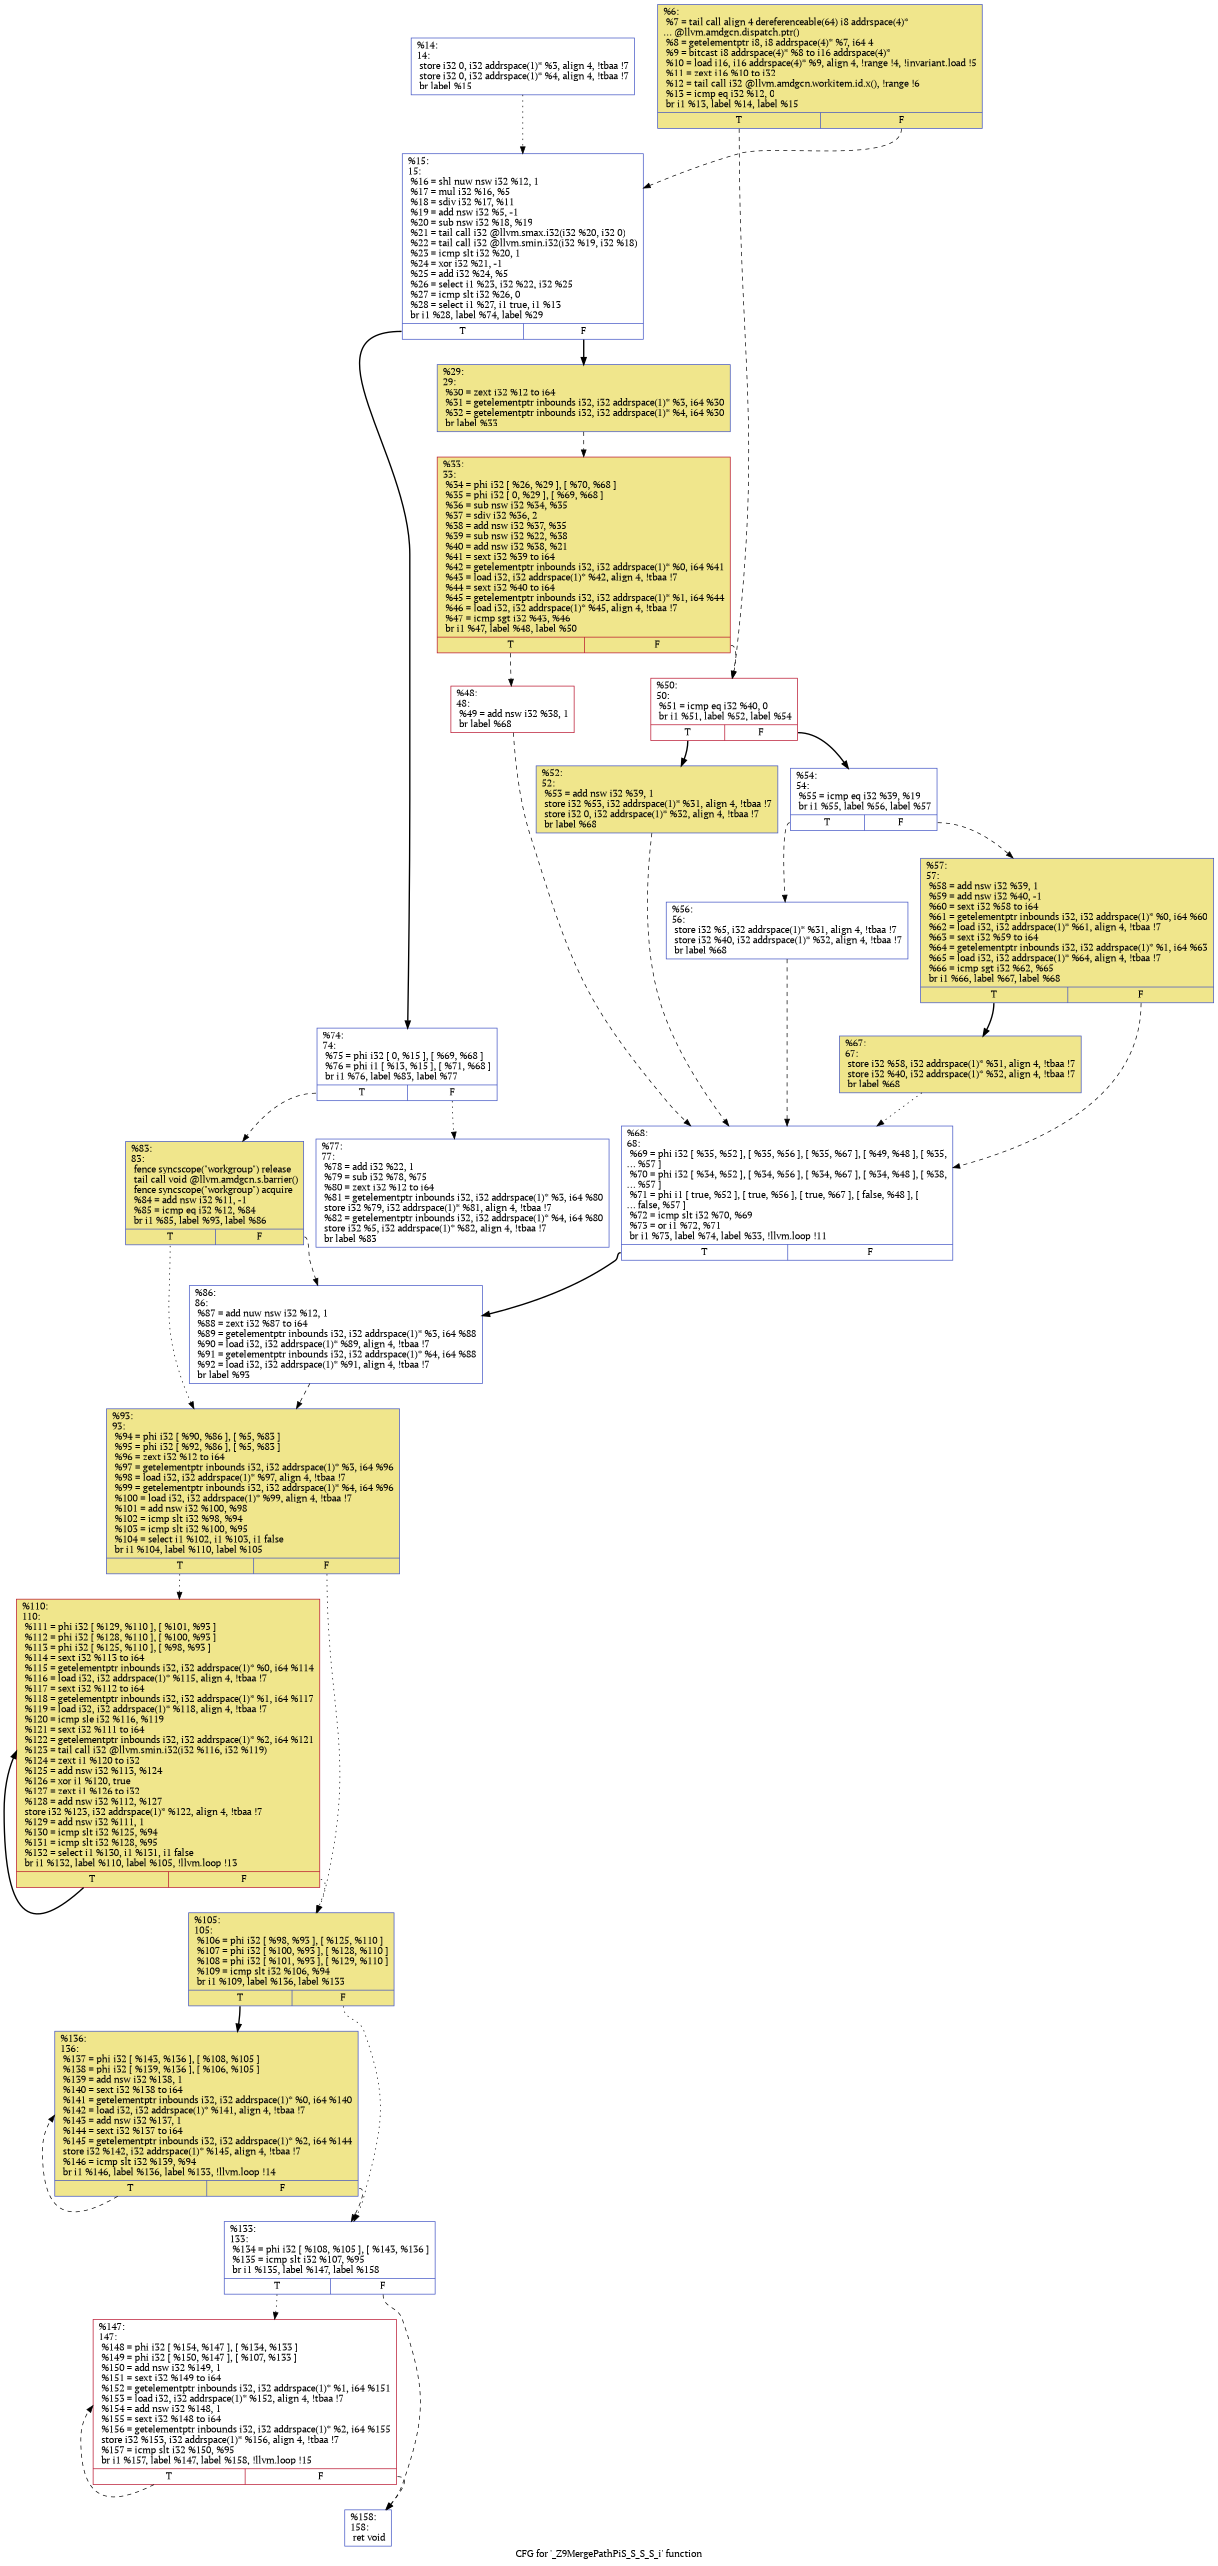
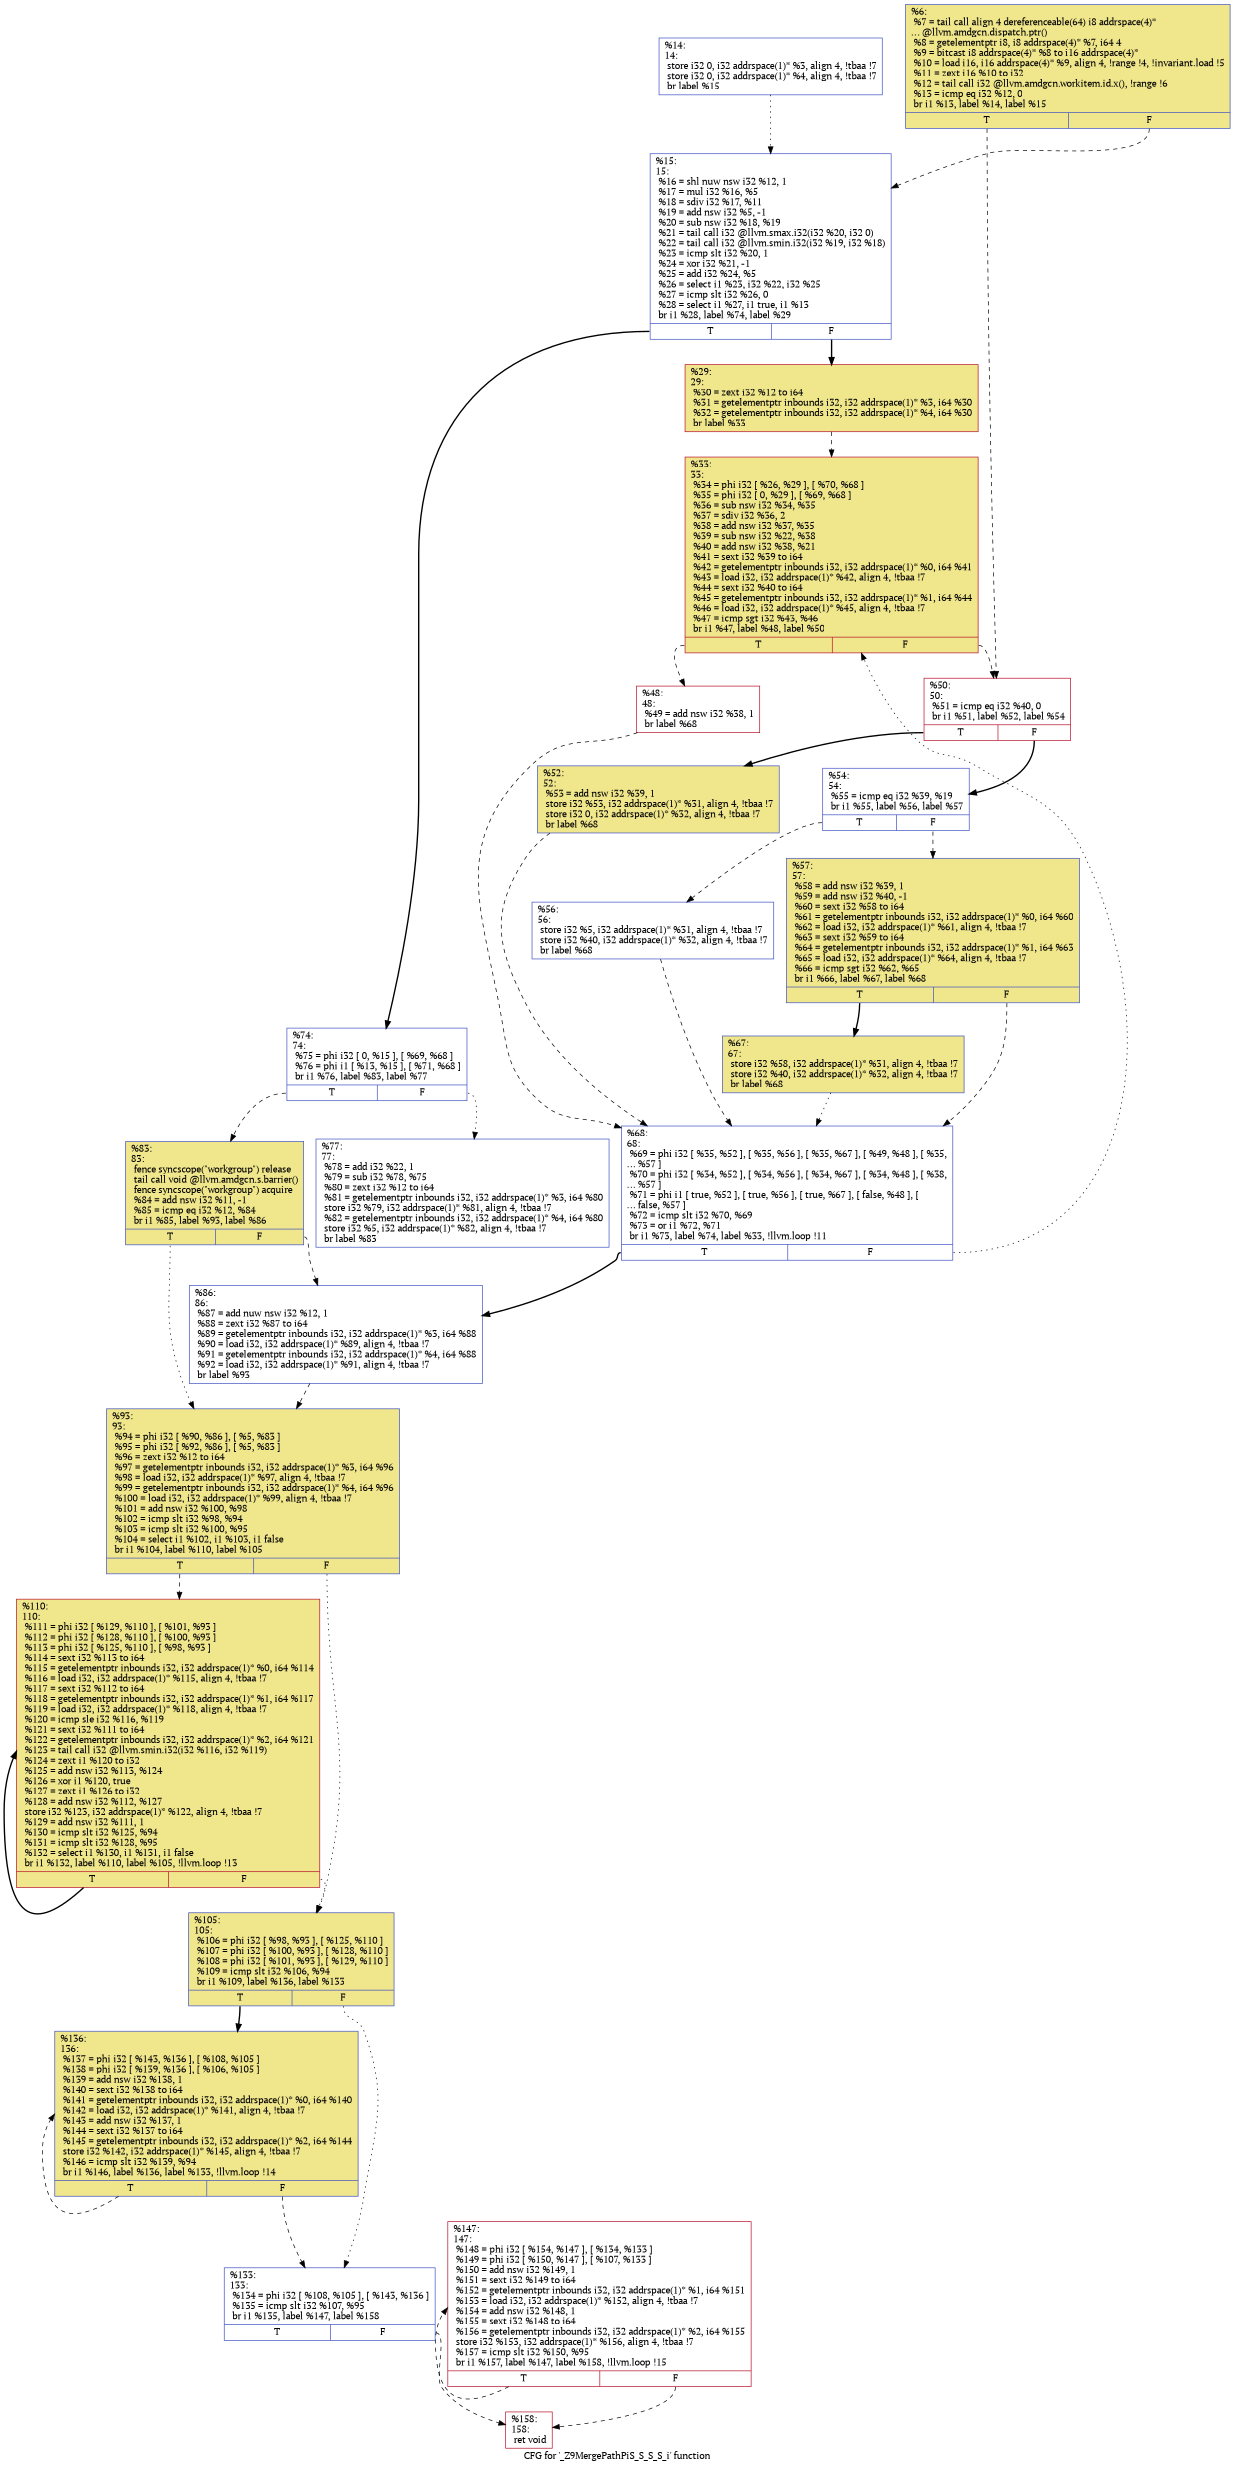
node "%29:": color #3d50c3ff -> #b70d28ff
edge "%68:" -> "%33:": added
edge "%93:" -> "%110:": style dotted -> dashed
edge "%133:" -> "%147:": removed
node "%158:": color #3d50c3ff -> #b70d28ff
